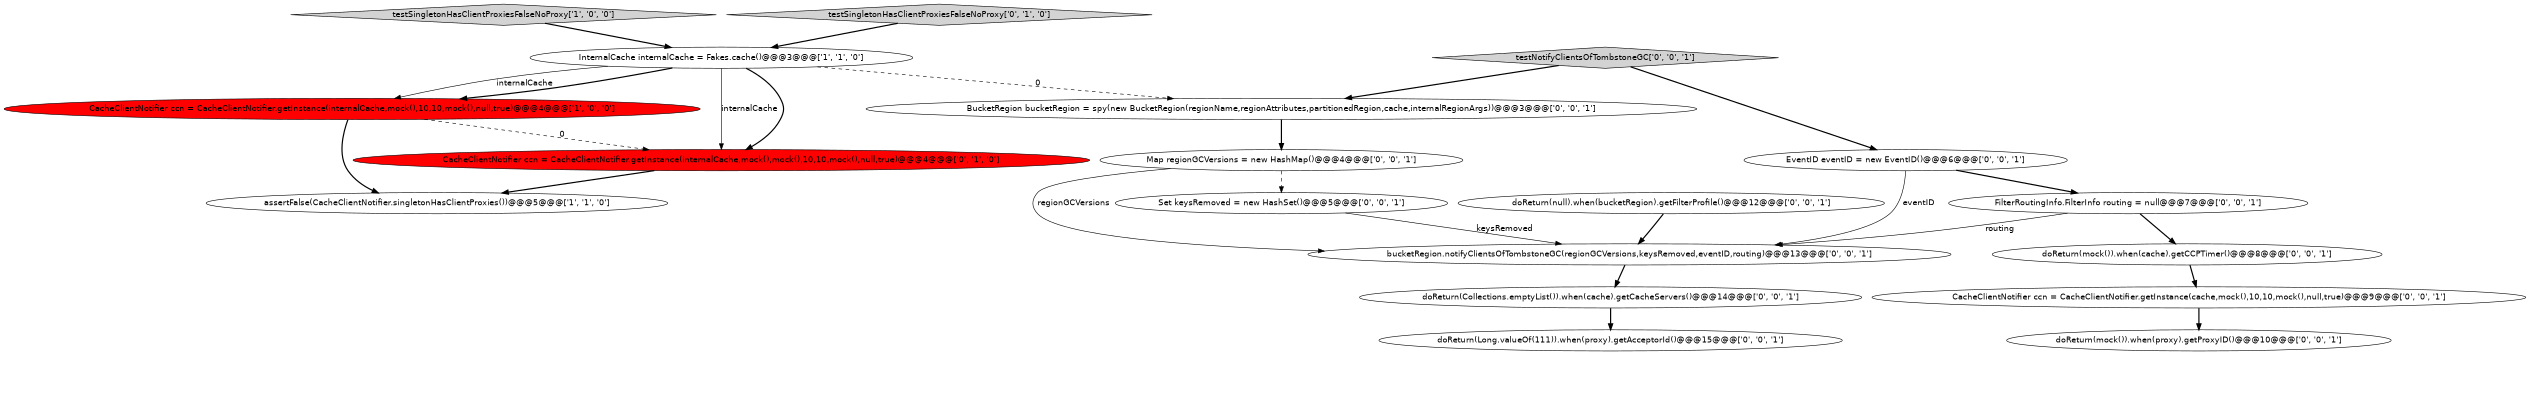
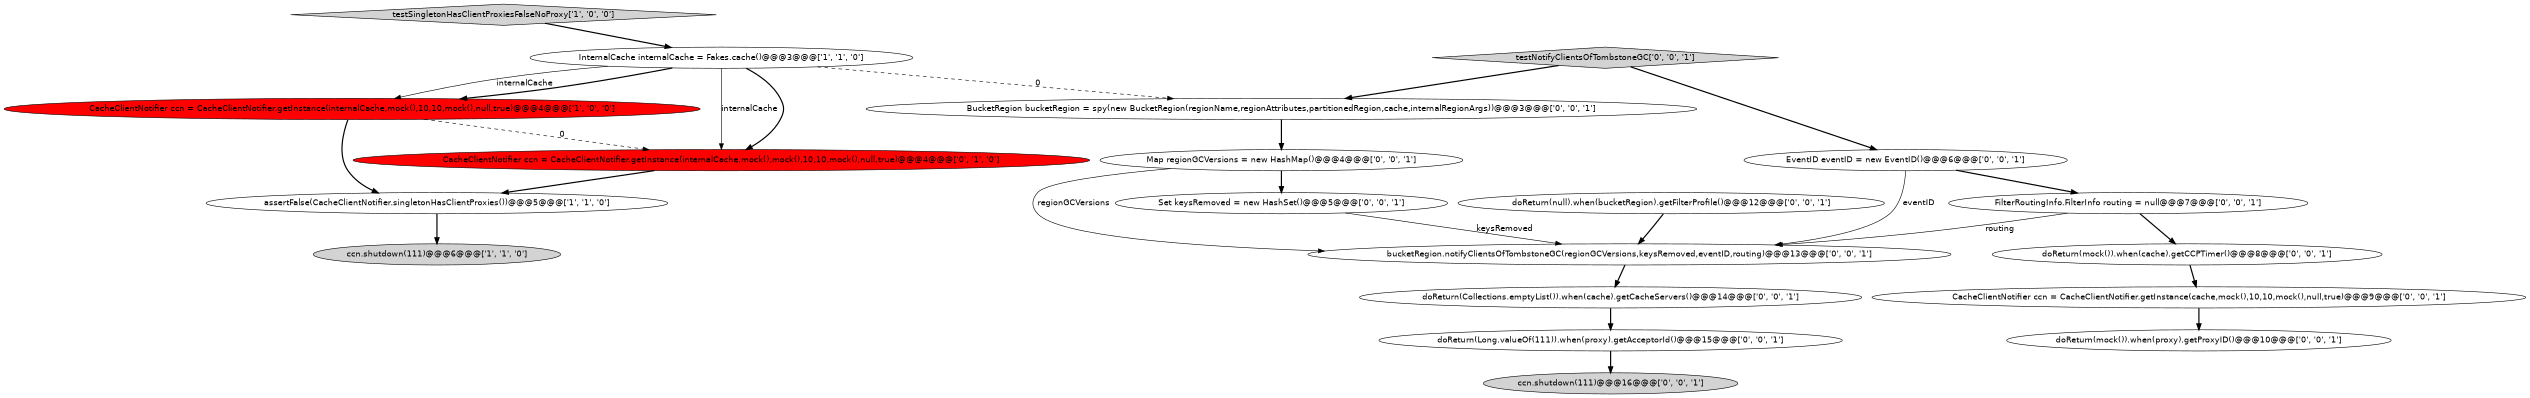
node "testSingletonHasClientProxiesFalseNoProxy['0', '1', '0']": removed
edge "Map regionGCVersions = new HashMap()@@@4@@@['0', '0', '1']" -> "Set keysRemoved = new HashSet()@@@5@@@['0', '0', '1']": style dashed -> bold
node "ccn.shutdown(111)@@@6@@@['1', '1', '0']": added
node "ccn.shutdown(111)@@@16@@@['0', '0', '1']": added
